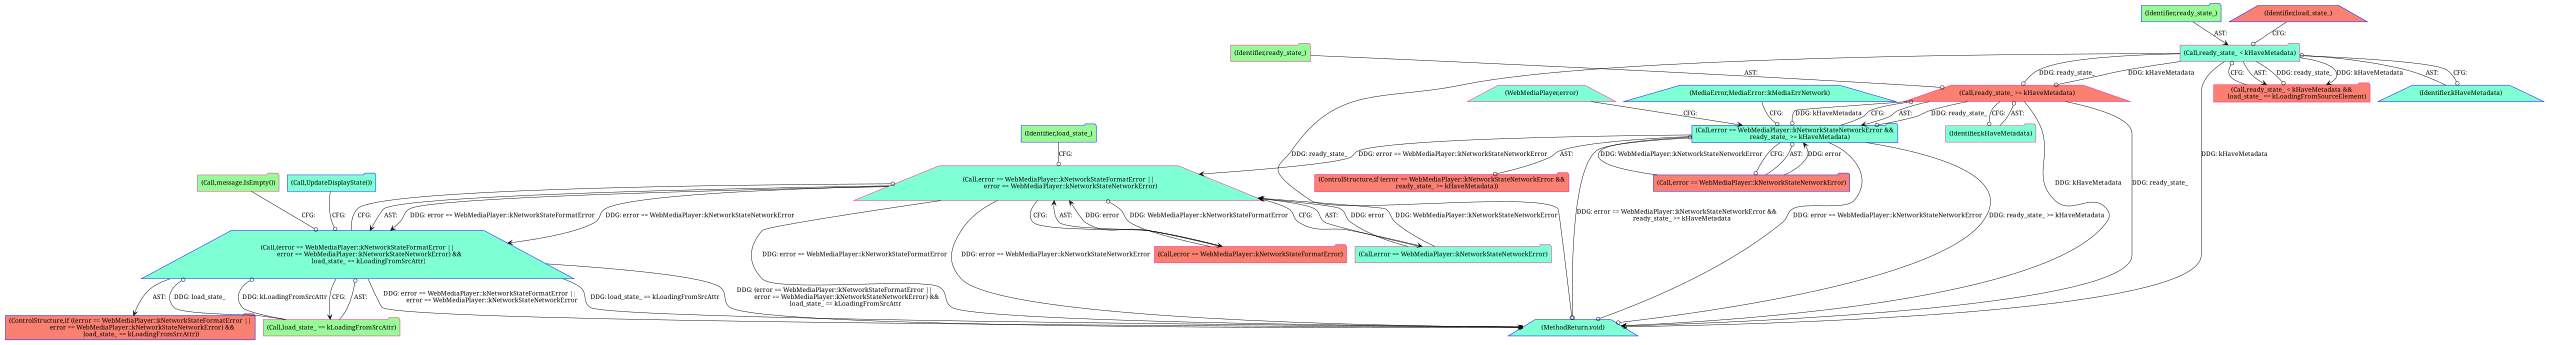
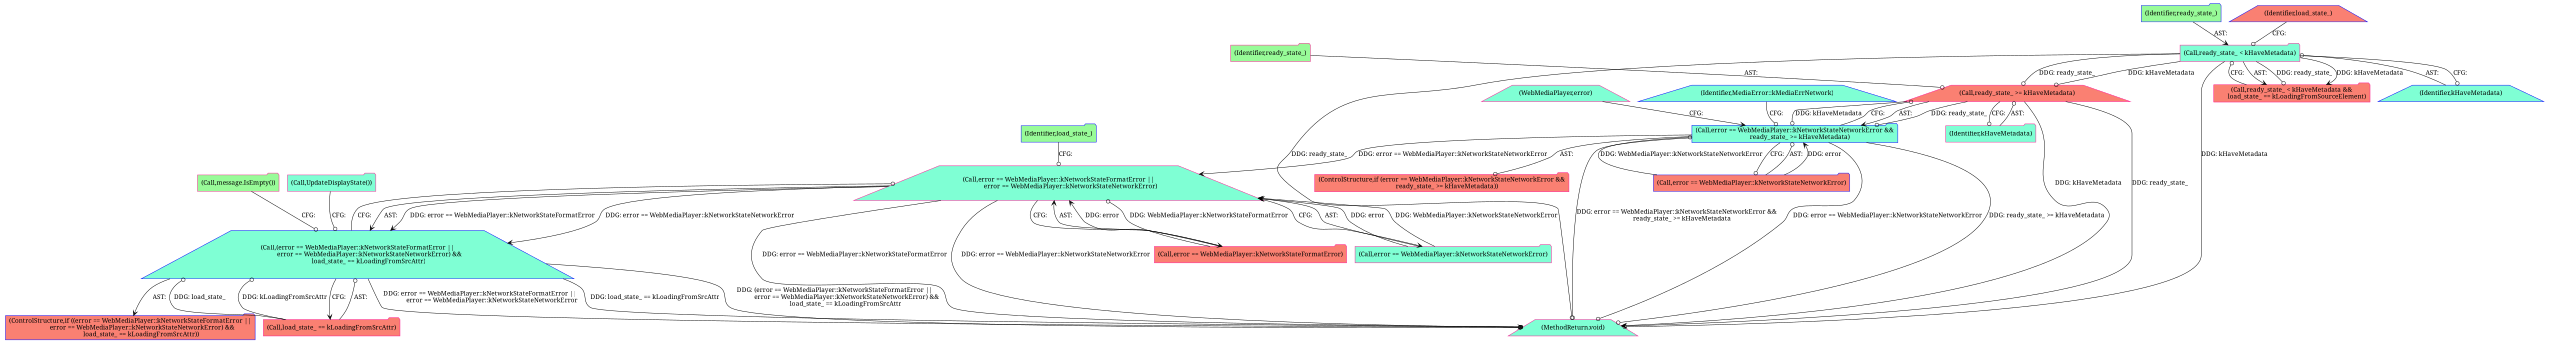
node "(MediaError,MediaError::kMediaErrNetwork)": label "(MediaError,MediaError::kMediaErrNetwork)" -> "(Identifier,MediaError::kMediaErrNetwork)"
node "(Call,UpdateDisplayState())": color blue -> deeppink
node "(Call,load_state_ == kLoadingFromSrcAttr)": fillcolor palegreen -> salmon
node "(MethodReturn,void)": color blue -> deeppink
